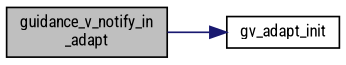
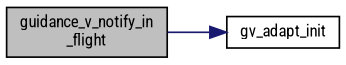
node "guidance_v_notify_in _adapt": label "guidance_v_notify_in _adapt" -> "guidance_v_notify_in _flight"
